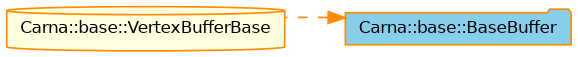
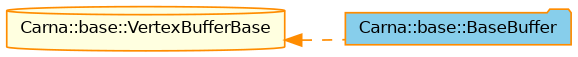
edge "Carna::base::VertexBufferBase" -> "Carna::base::BaseBuffer": reversed
